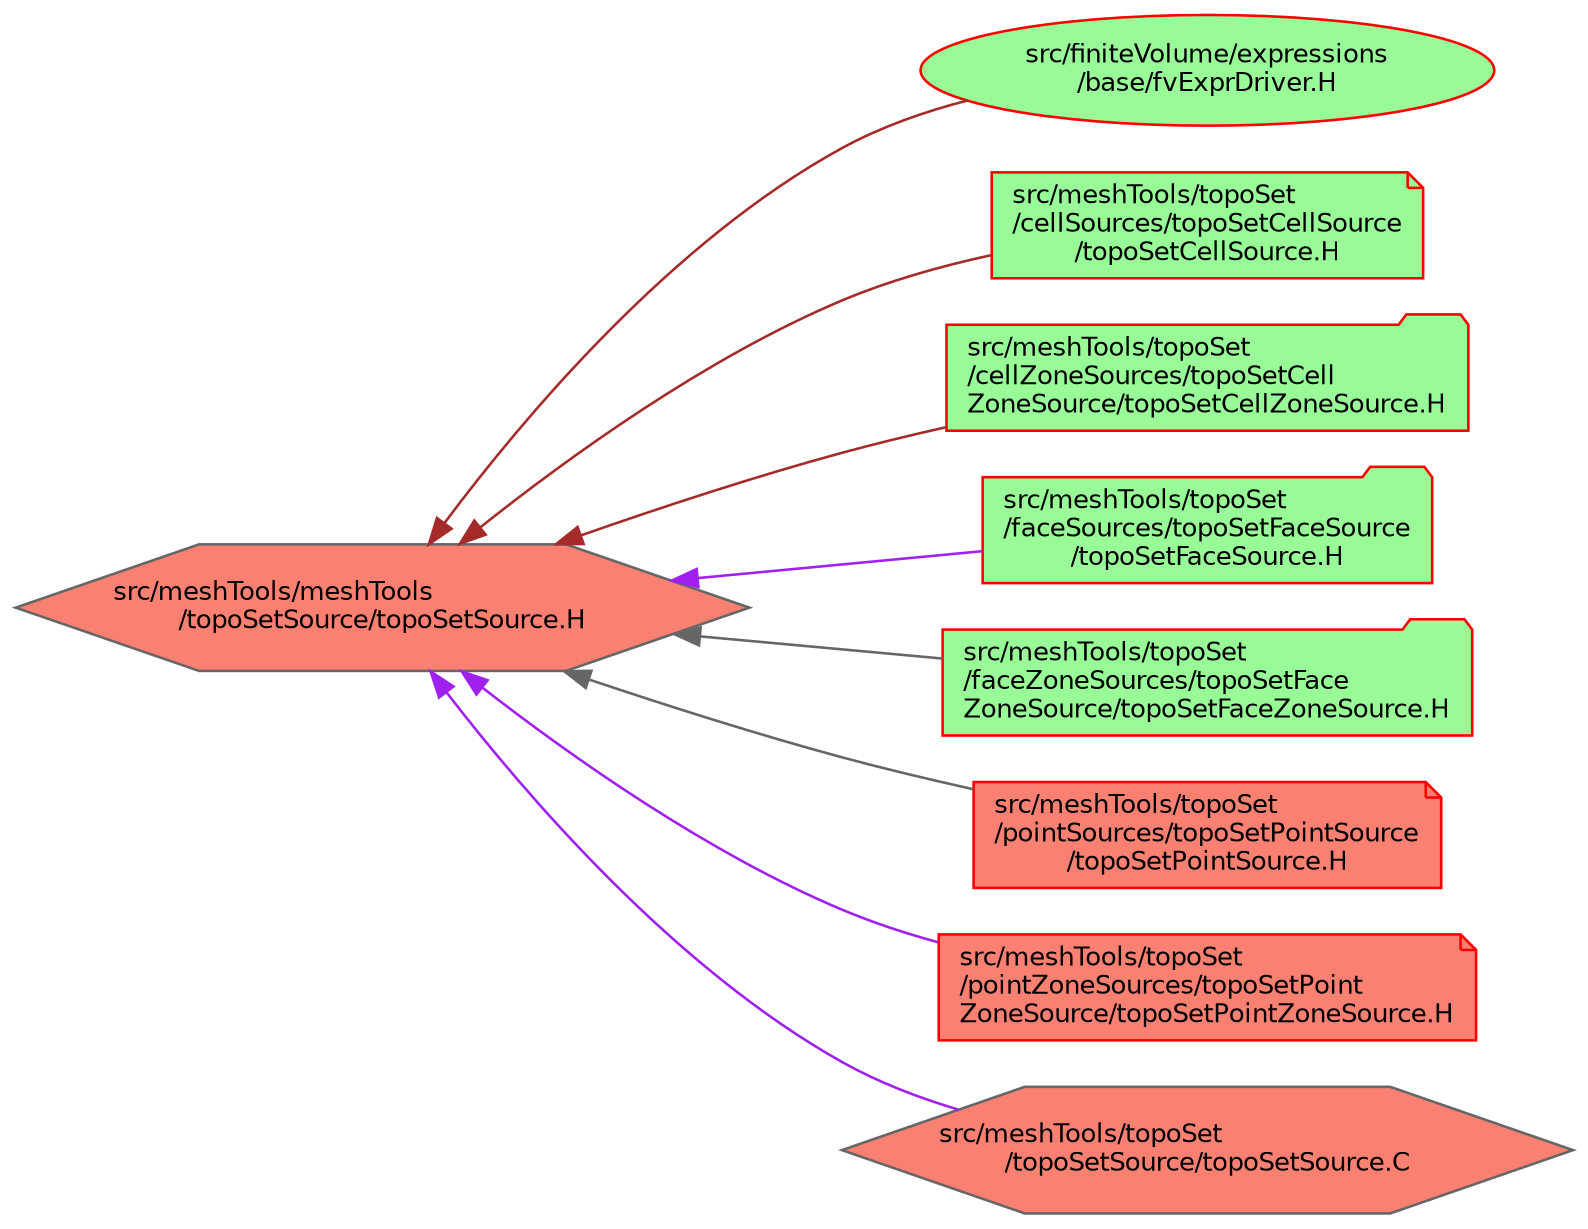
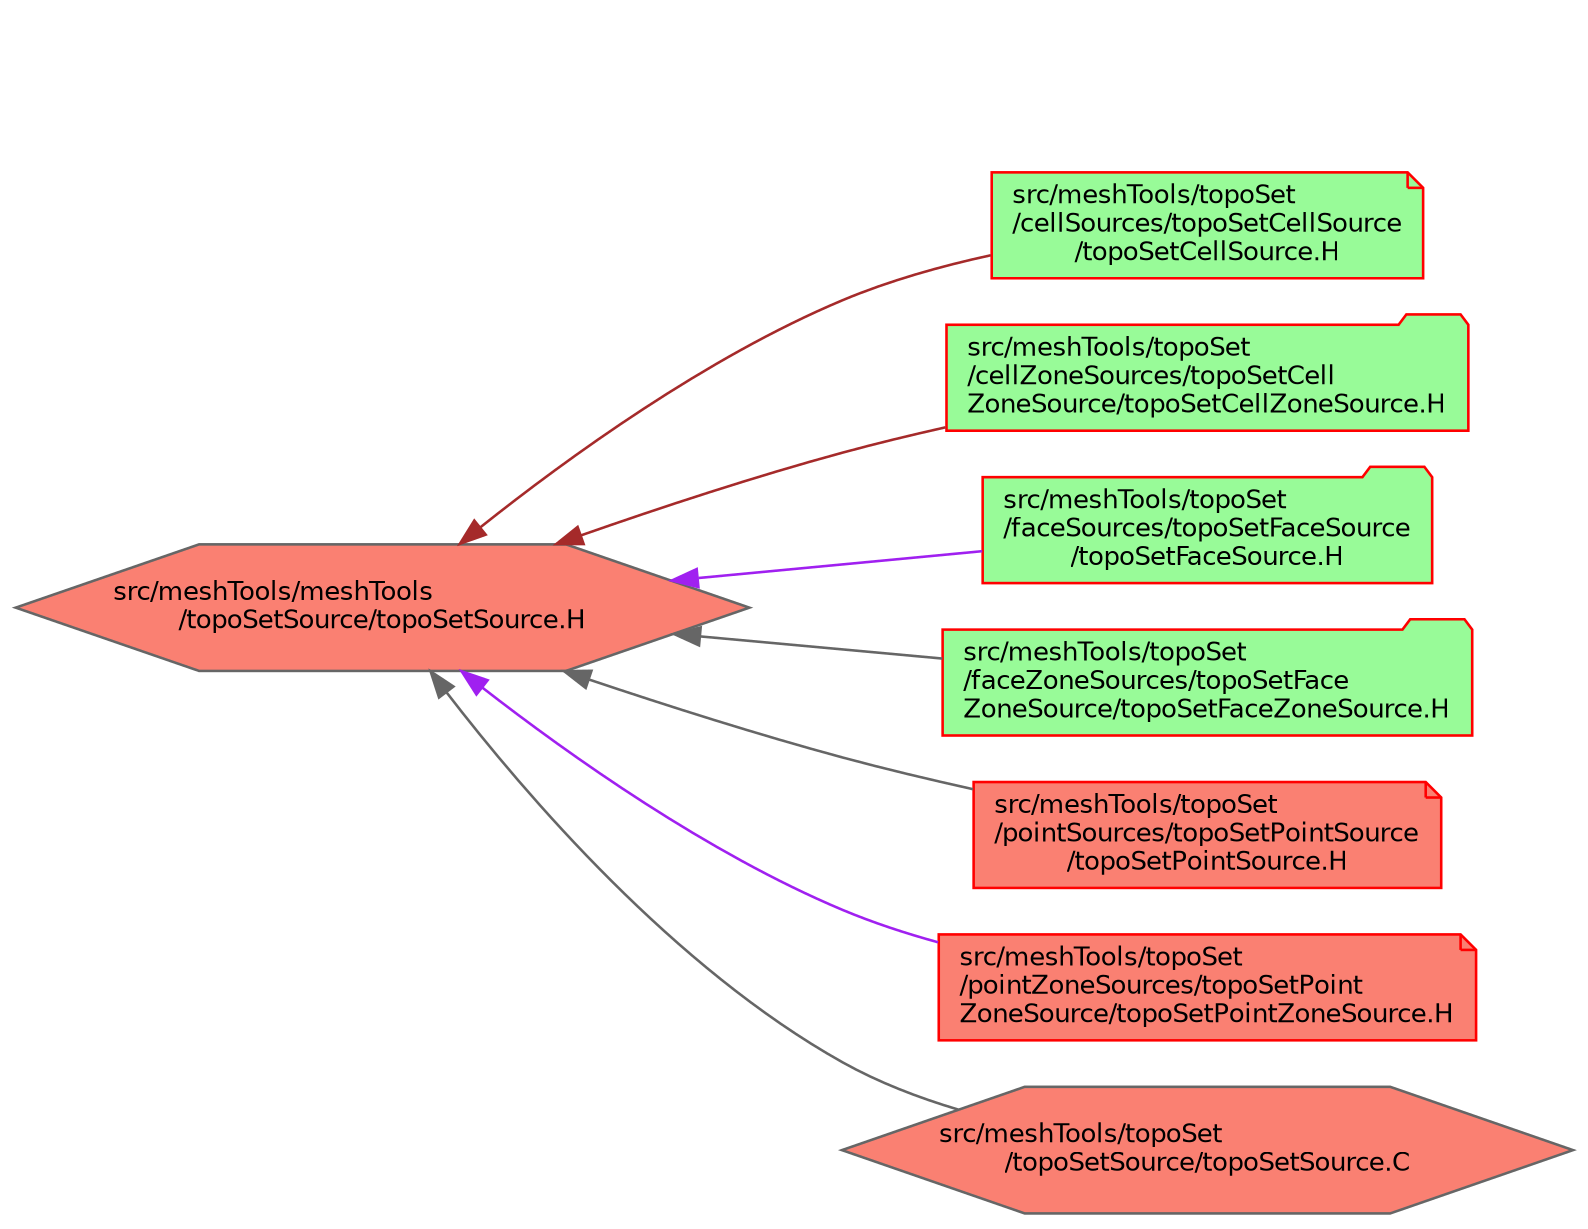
node "src/finiteVolume/expressions /base/fvExprDriver.H": removed
edge "src/meshTools/topoSet /topoSetSource/topoSetSource.C" -> "src/meshTools/meshTools /topoSetSource/topoSetSource.H": color purple -> gray40
